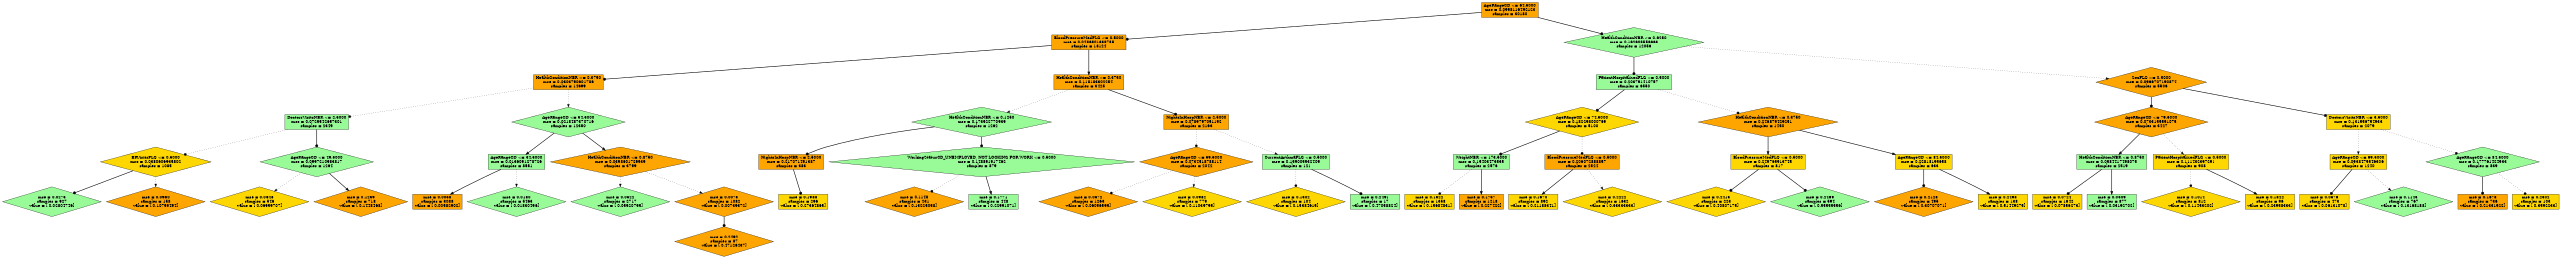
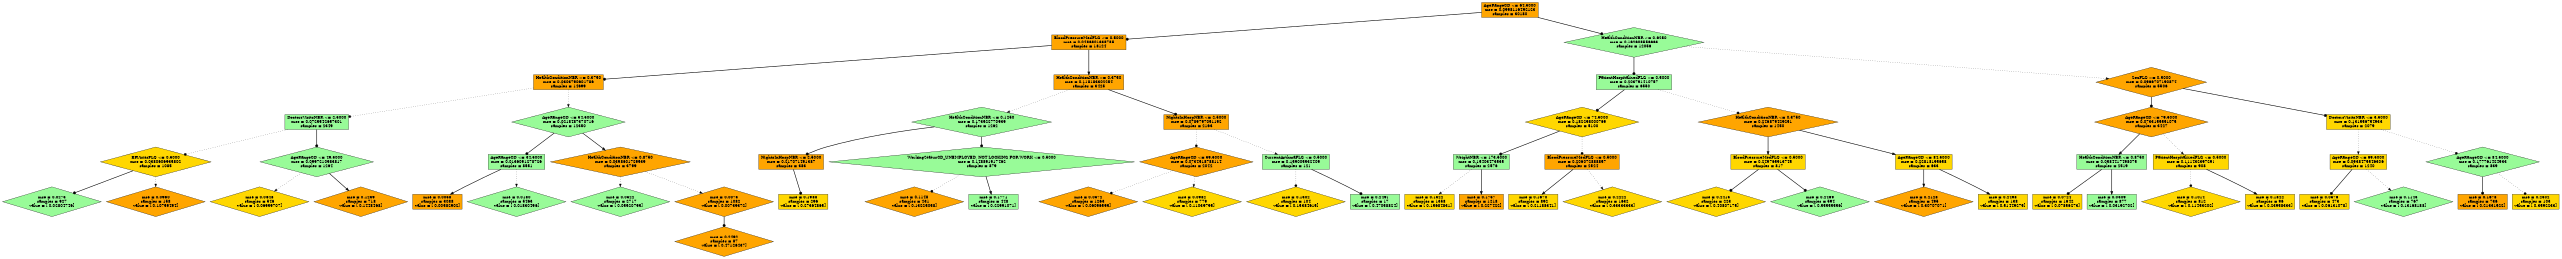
edge "AgeRangeCD <= 54.5000 mse = 0.0218487370716 samples = 12350" -> "AgeRangeCD <= 34.5000 mse = 0.0136091278726 samples = 8551": arrowhead normal -> dot
edge "AgeRangeCD <= 84.5000 mse = 0.22818195658 samples = 633" -> "mse = 0.2128 samples = 495 value = [ 0.30707071]": arrowhead dot -> normal
edge "WeightNBR <= 173.5000 mse = 0.15403473535 samples = 2576" -> "mse = 0.1322 samples = 1358 value = [ 0.15684831]": arrowhead dot -> normal
